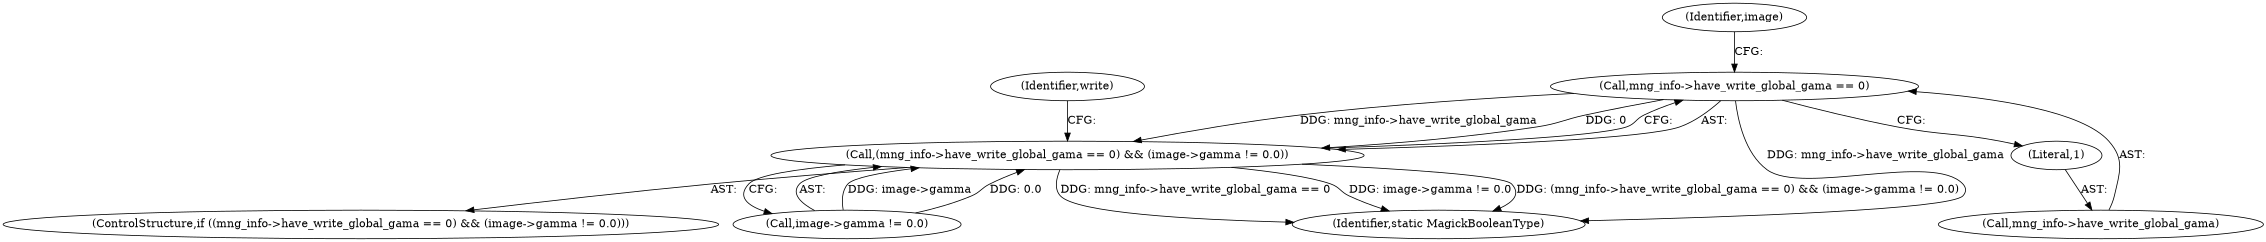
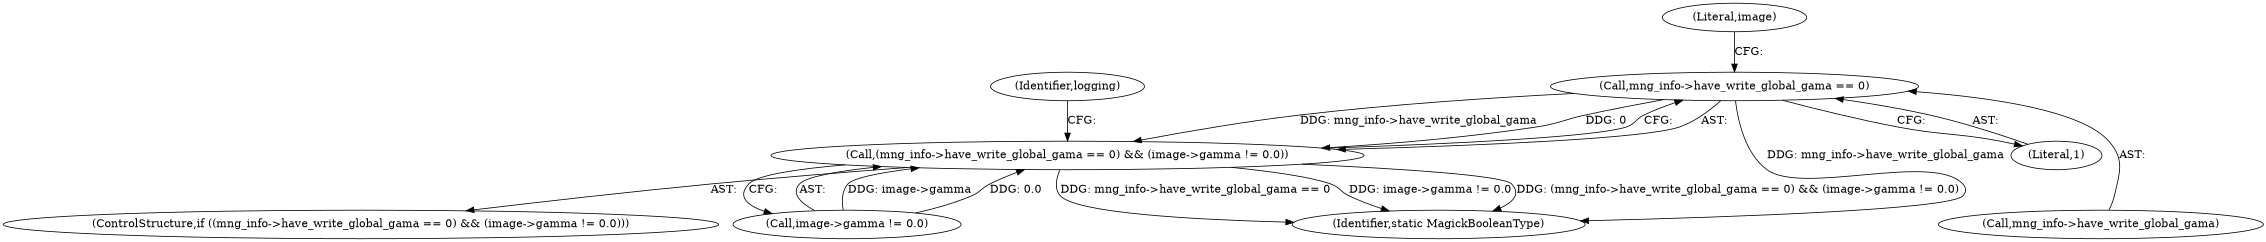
node "(Identifier,image)": label "(Identifier,image)" -> "(Literal,image)"
node "(Identifier,write)": label "(Identifier,write)" -> "(Identifier,logging)"
edge "(Literal,1)" -> "(Call,mng_info->have_write_global_gama)": now "(Literal,1)" -> "(Call,mng_info->have_write_global_gama == 0)"
